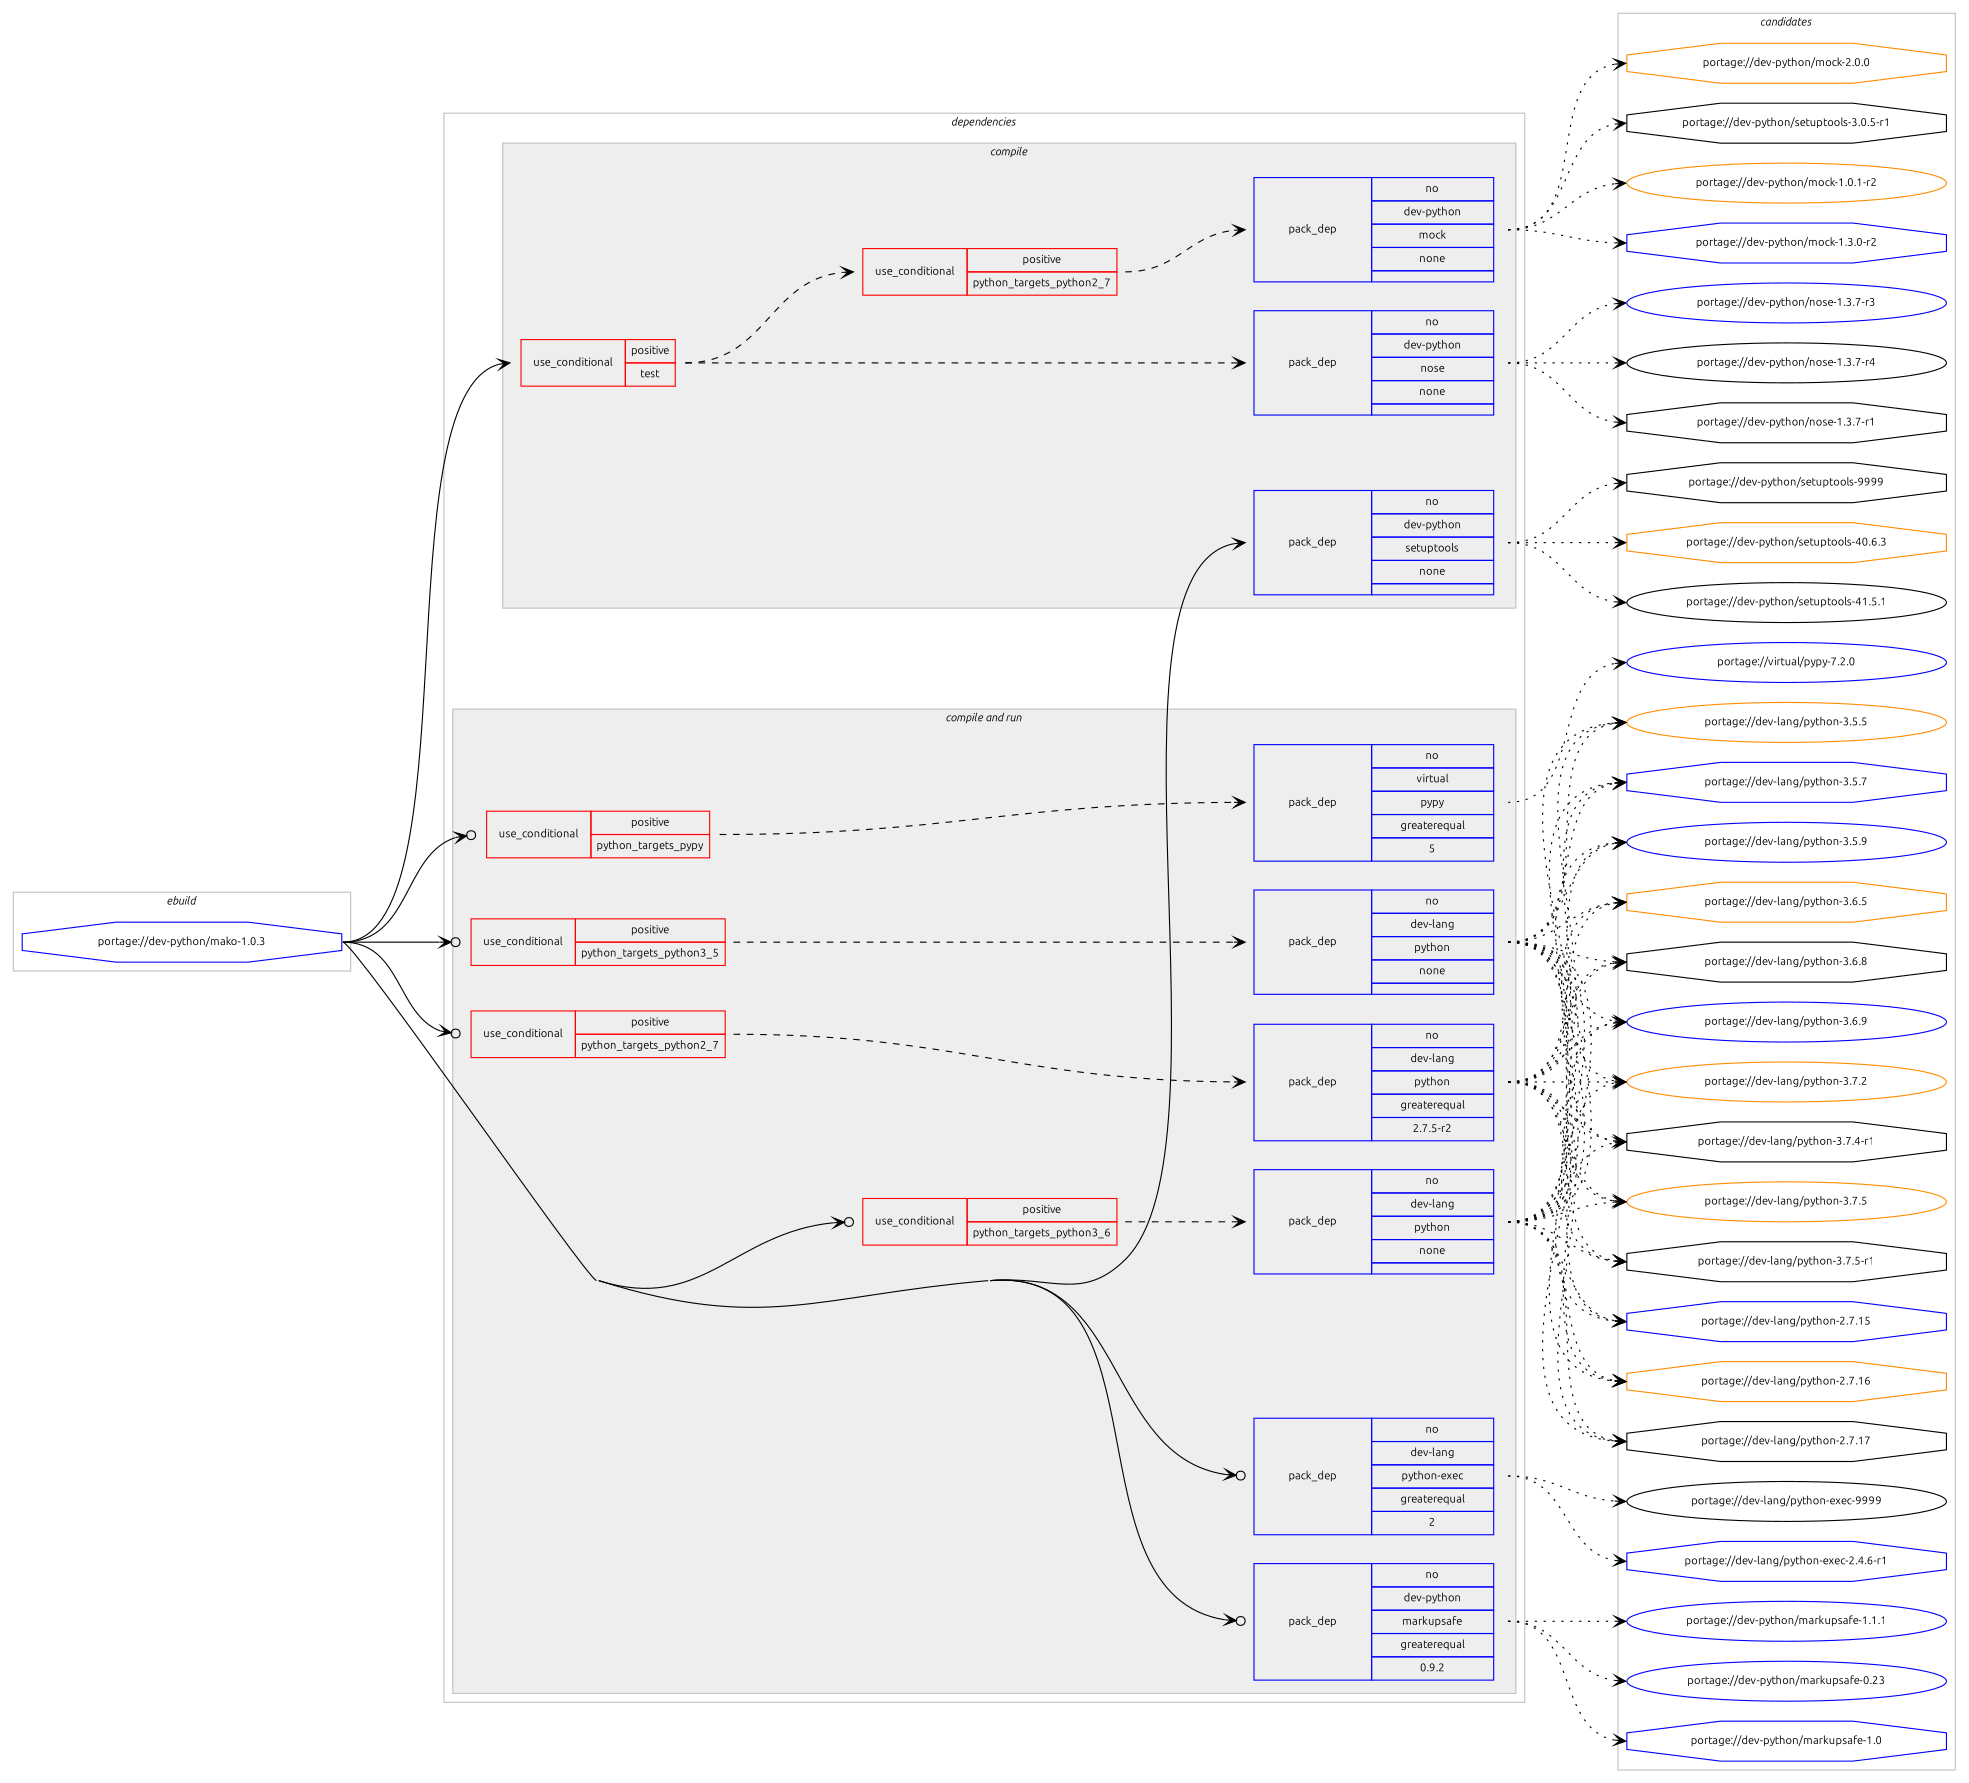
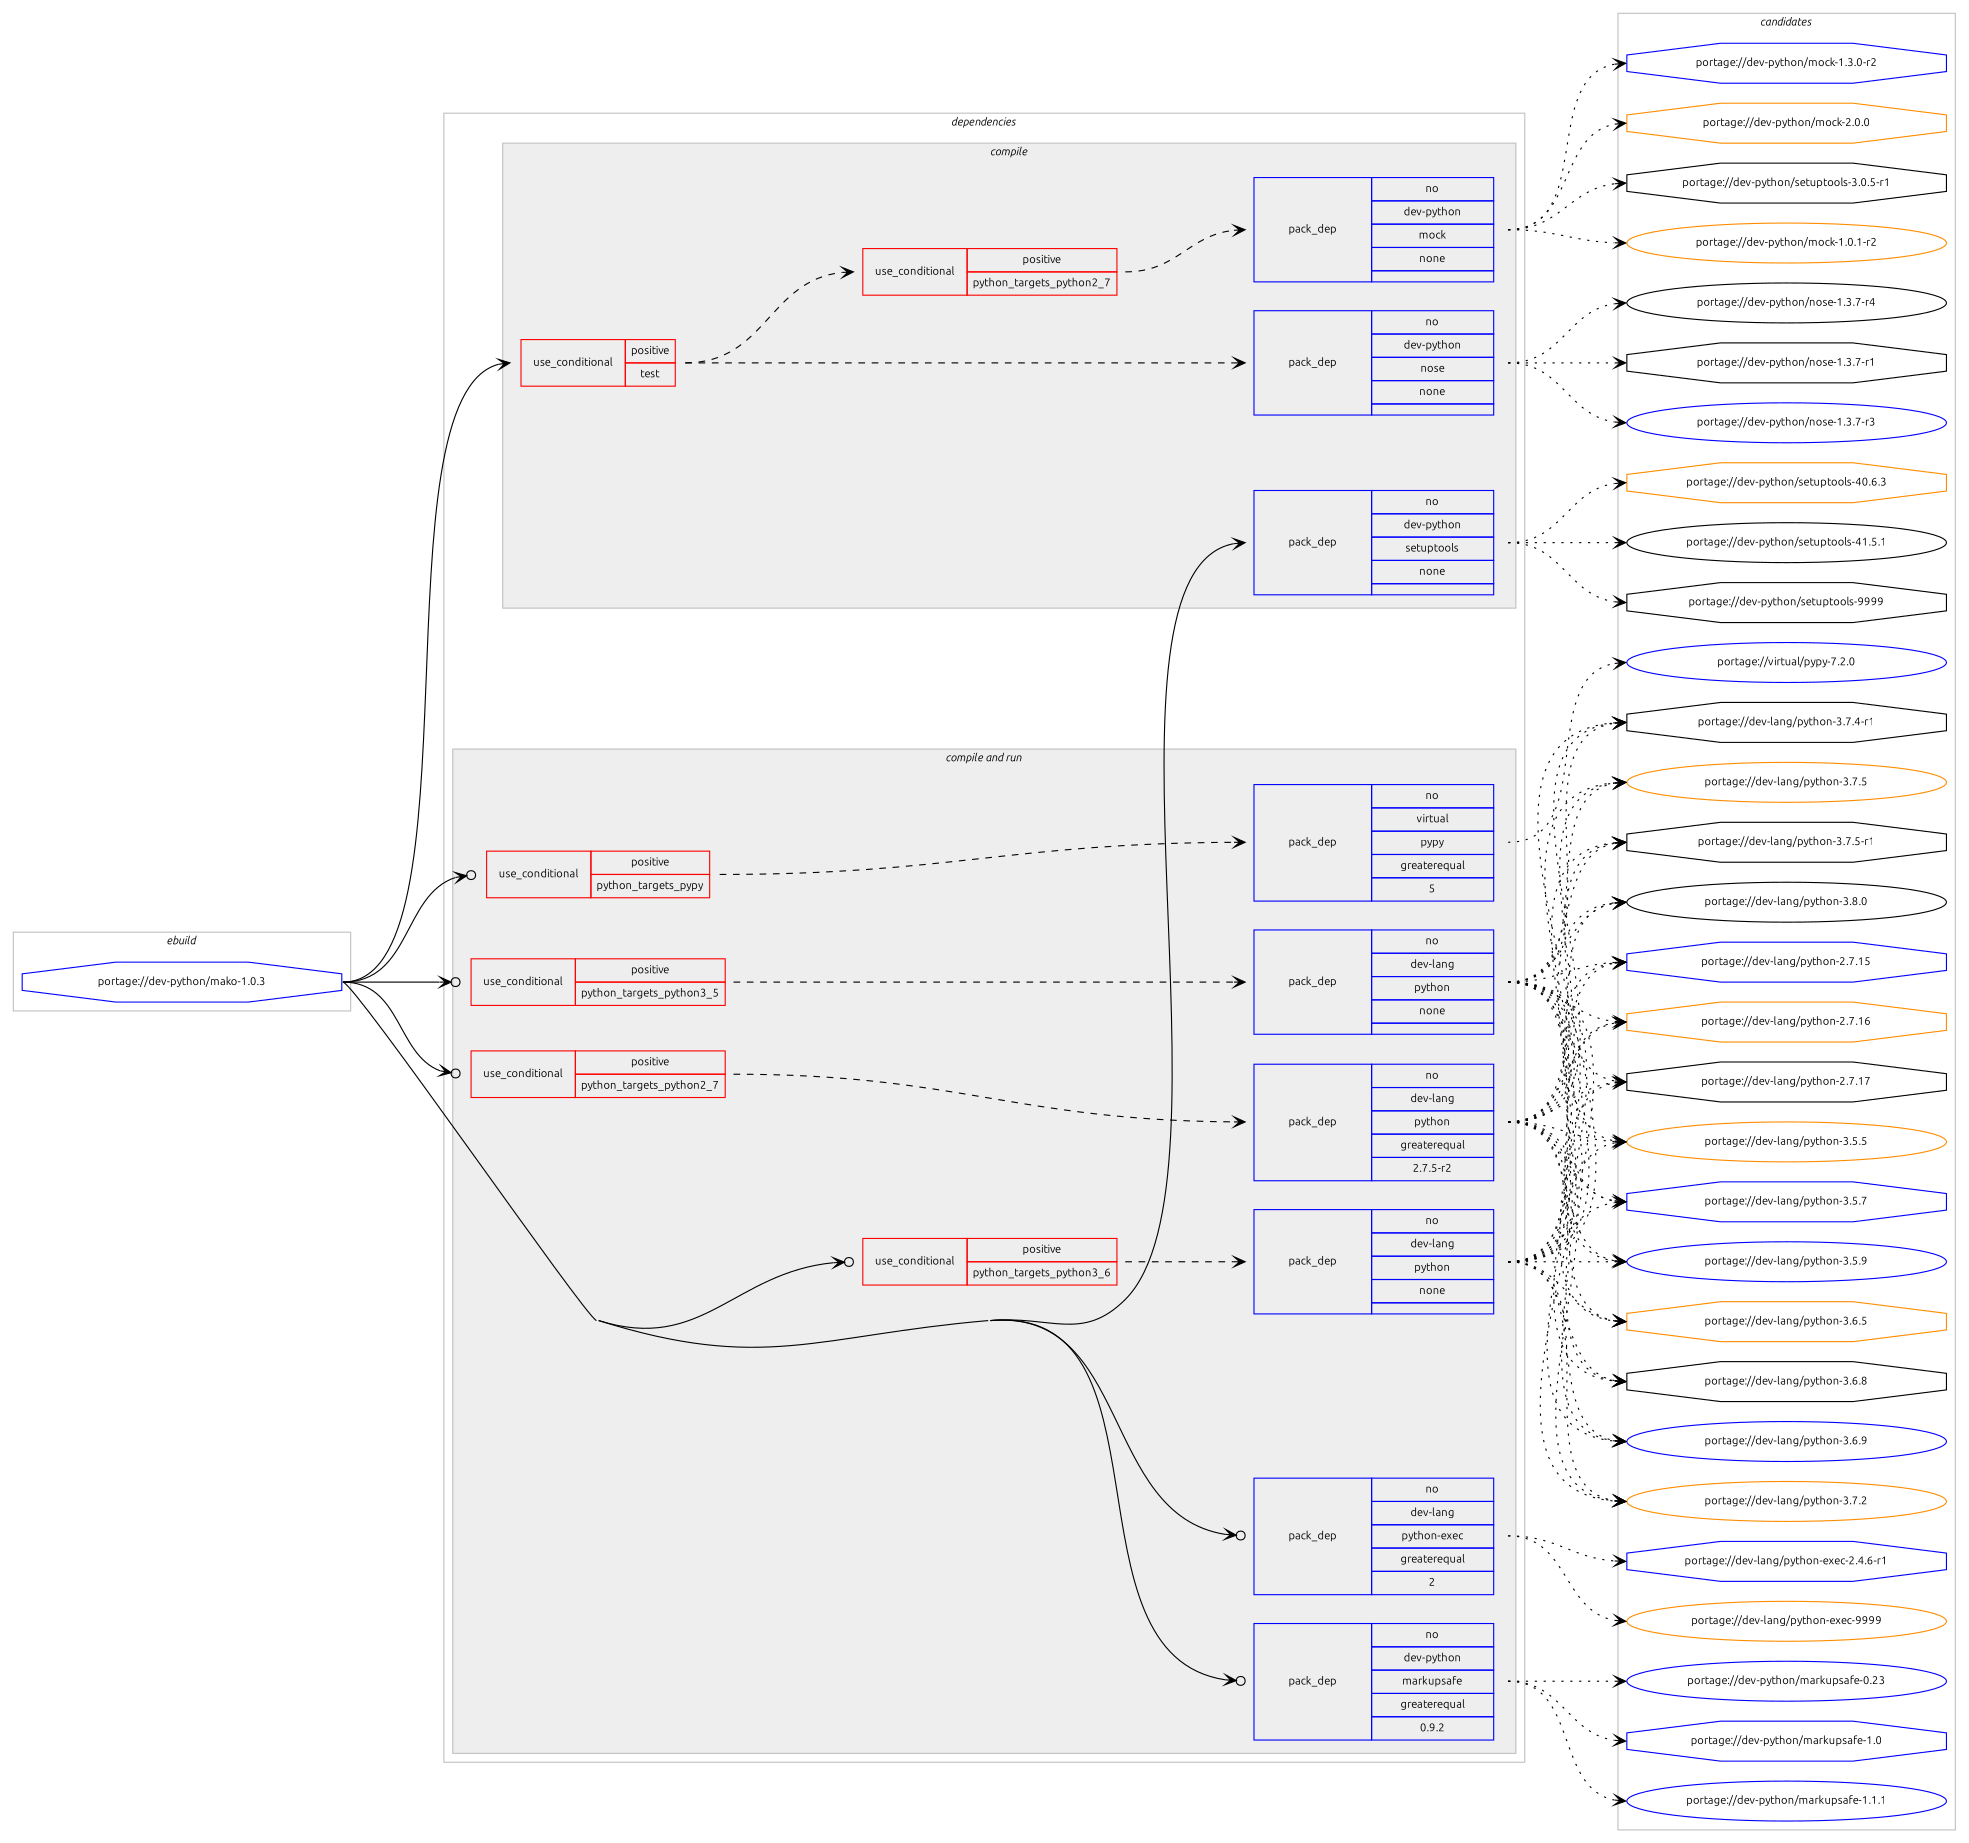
node "portage://dev-lang/python-3.8.0": added
node "portage://dev-lang/python-exec-9999": color black -> darkorange
